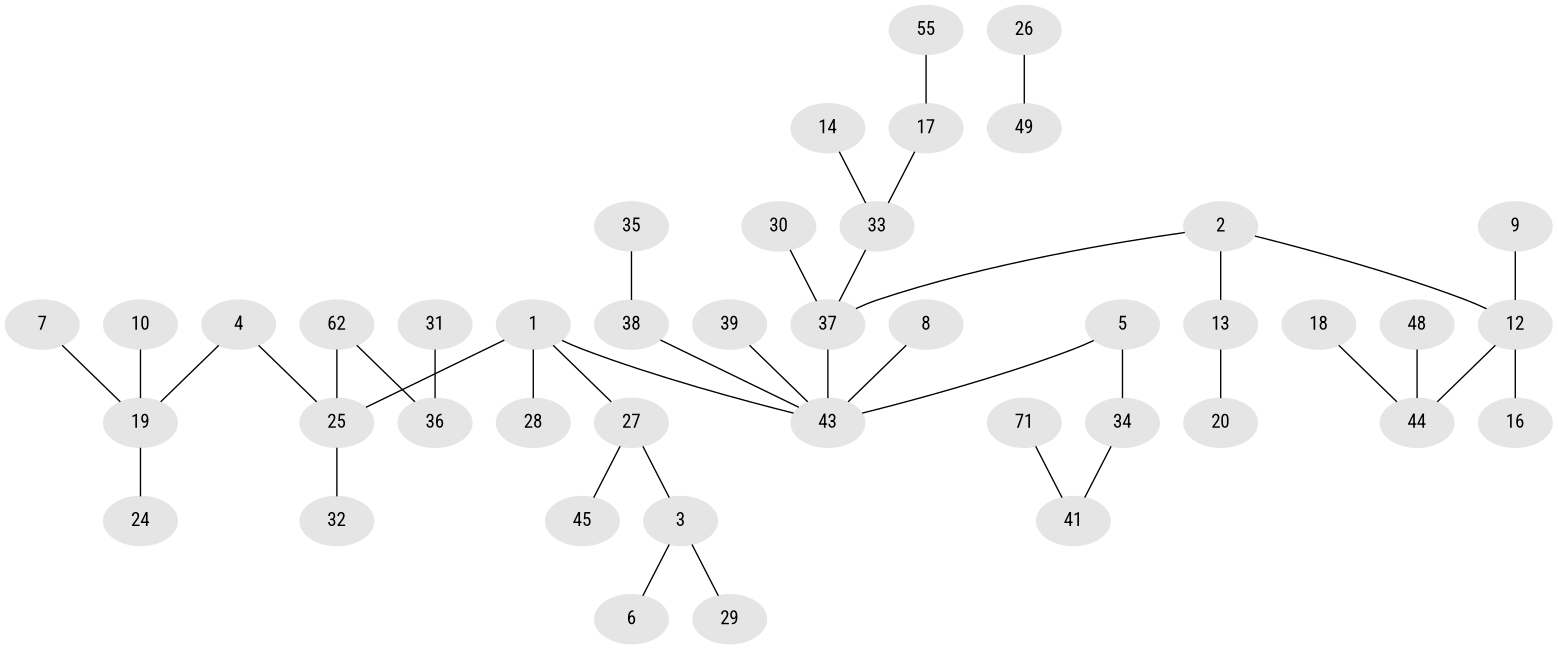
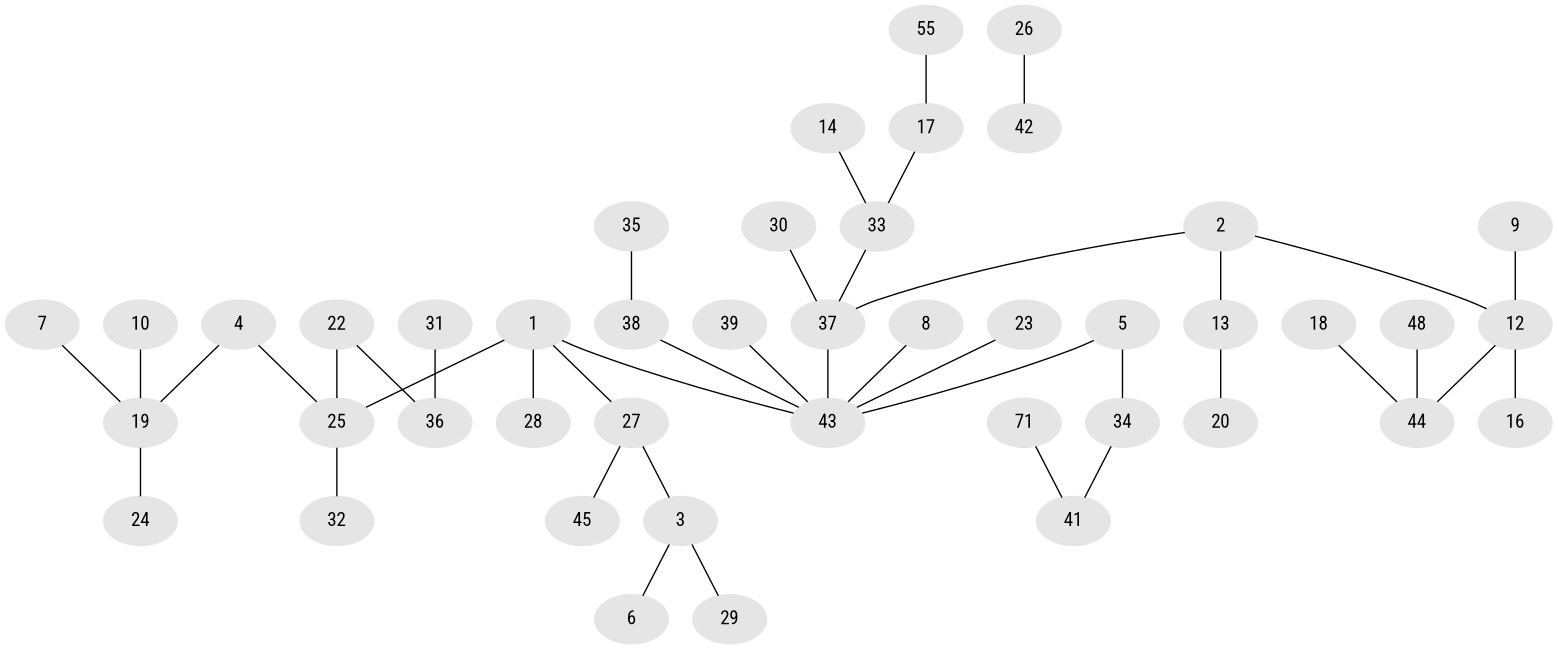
node "49": label "49" -> "42"
node "62": label "62" -> "22"
node "23": added
